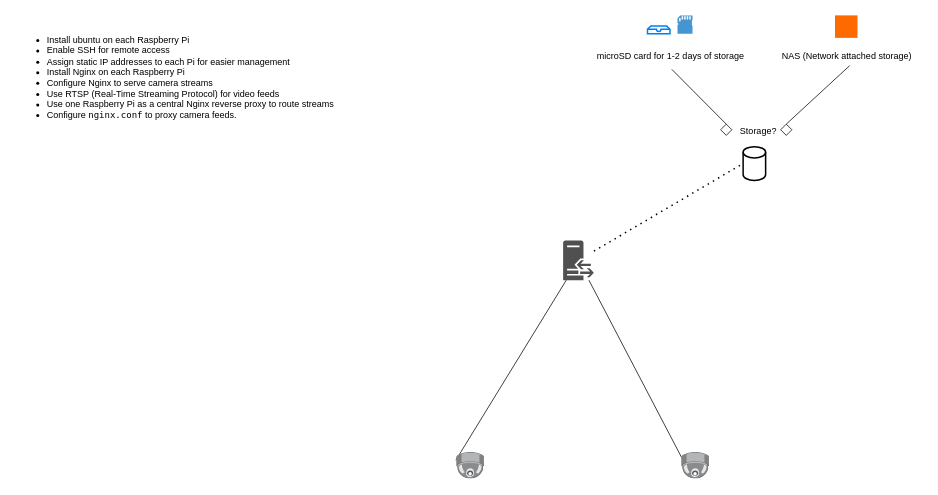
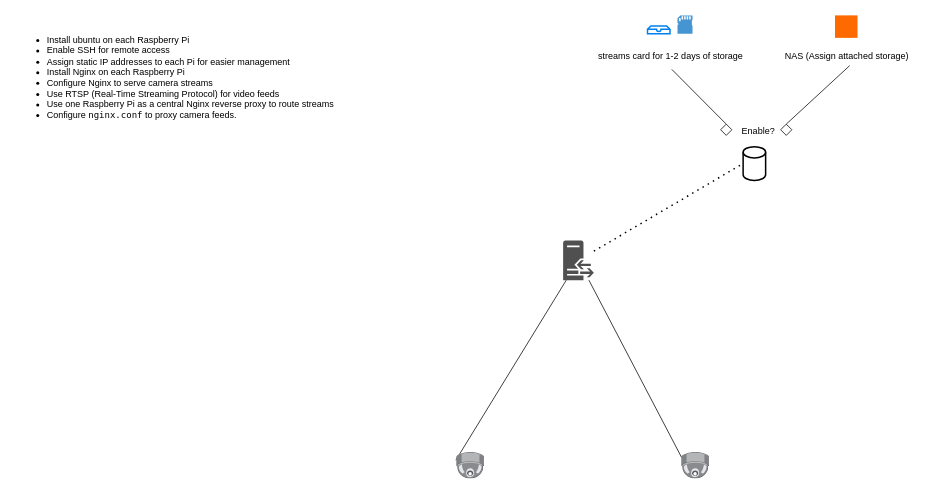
node "microSD card for 1-2 days of storage": label "microSD card for 1-2 days of storage" -> "streams card for 1-2 days of storage"
node "NAS (Network attached storage)": label "NAS (Network attached storage)" -> "NAS (Assign attached storage)"
node "Storage?": label "Storage?" -> "Enable?"
